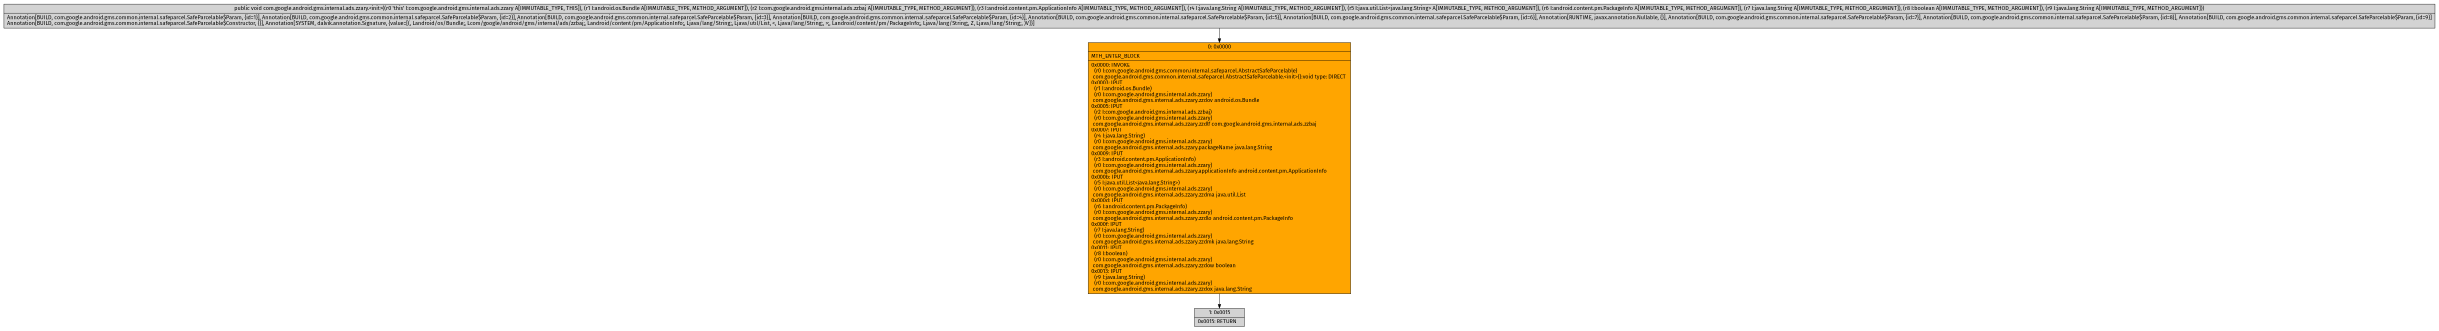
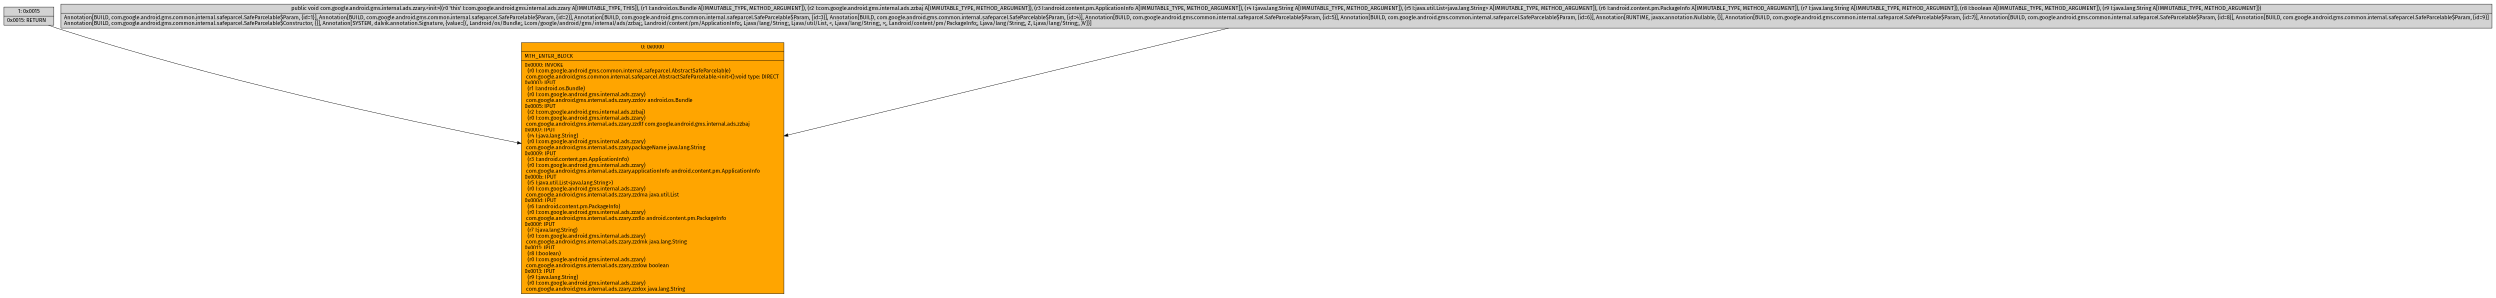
edge "0: 0x0000" -> "1: 0x0015": reversed
